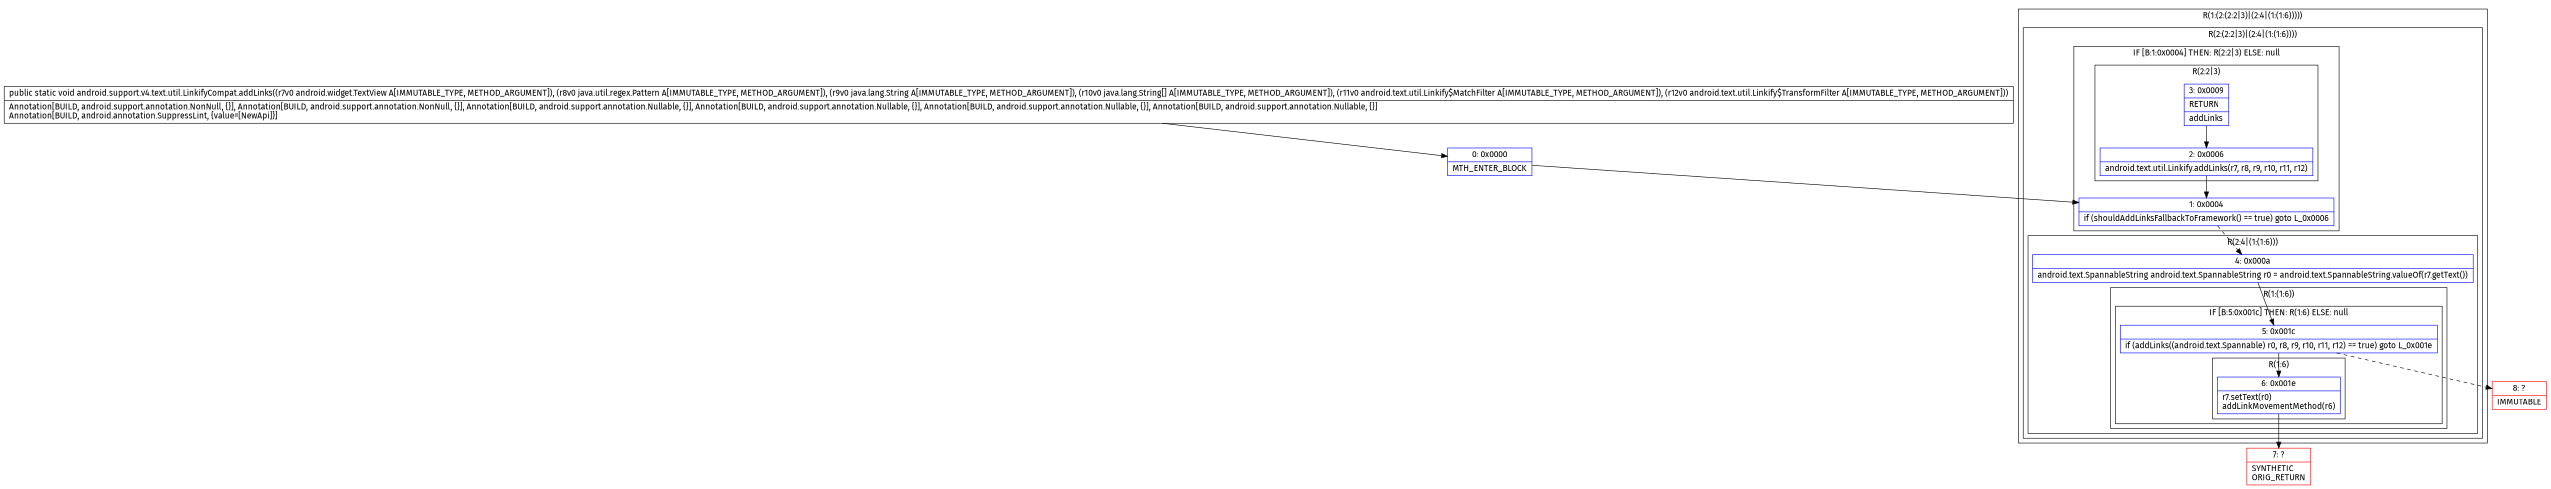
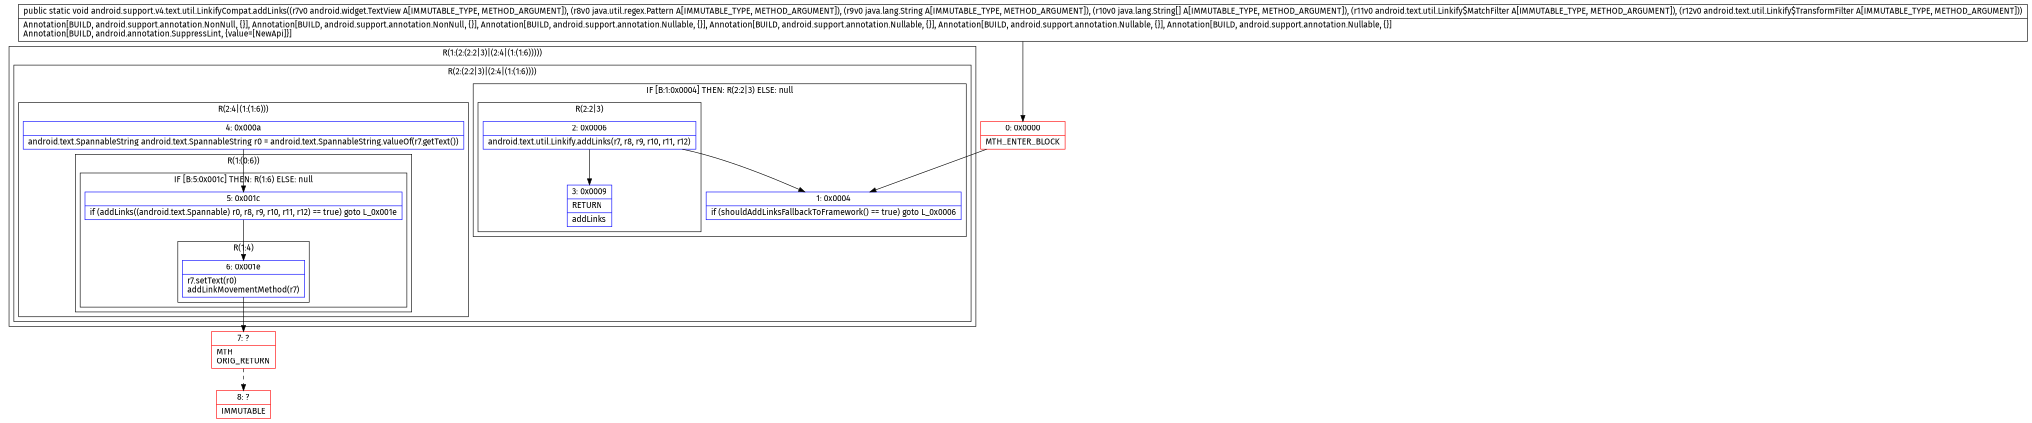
edge "3: 0x0009" -> "2: 0x0006": reversed
node "0: 0x0000": color blue -> red
edge "1: 0x0004" -> "4: 0x000a": removed
cluster "R(1:(1:6))": label "R(1:(1:6))" -> "R(1:(0:6))"
cluster "R(1:6)": label "R(1:6)" -> "R(1:4)"
edge "5: 0x001c" -> "8: ?": now "7: ?" -> "8: ?"
node "6: 0x001e": text "addLinkMovementMethod(r6)" -> "addLinkMovementMethod(r7)"
node "7: ?": text "SYNTHETIC" -> "MTH"
